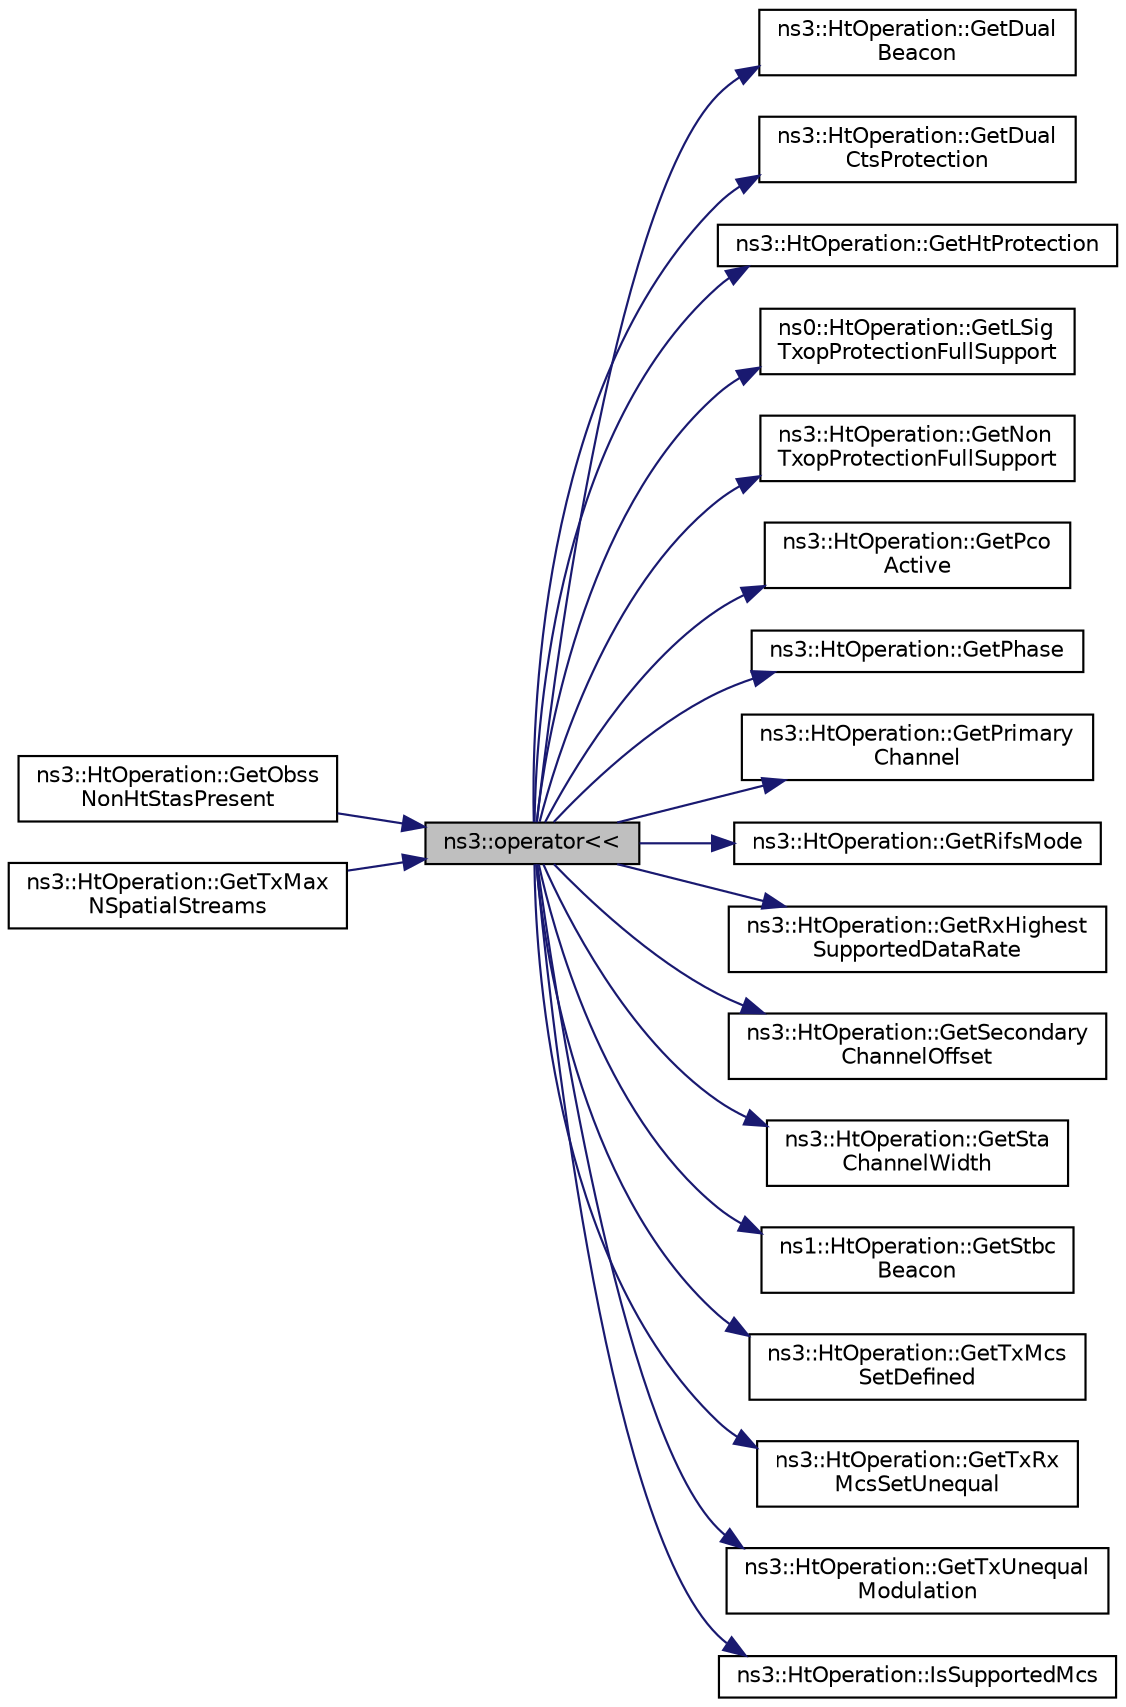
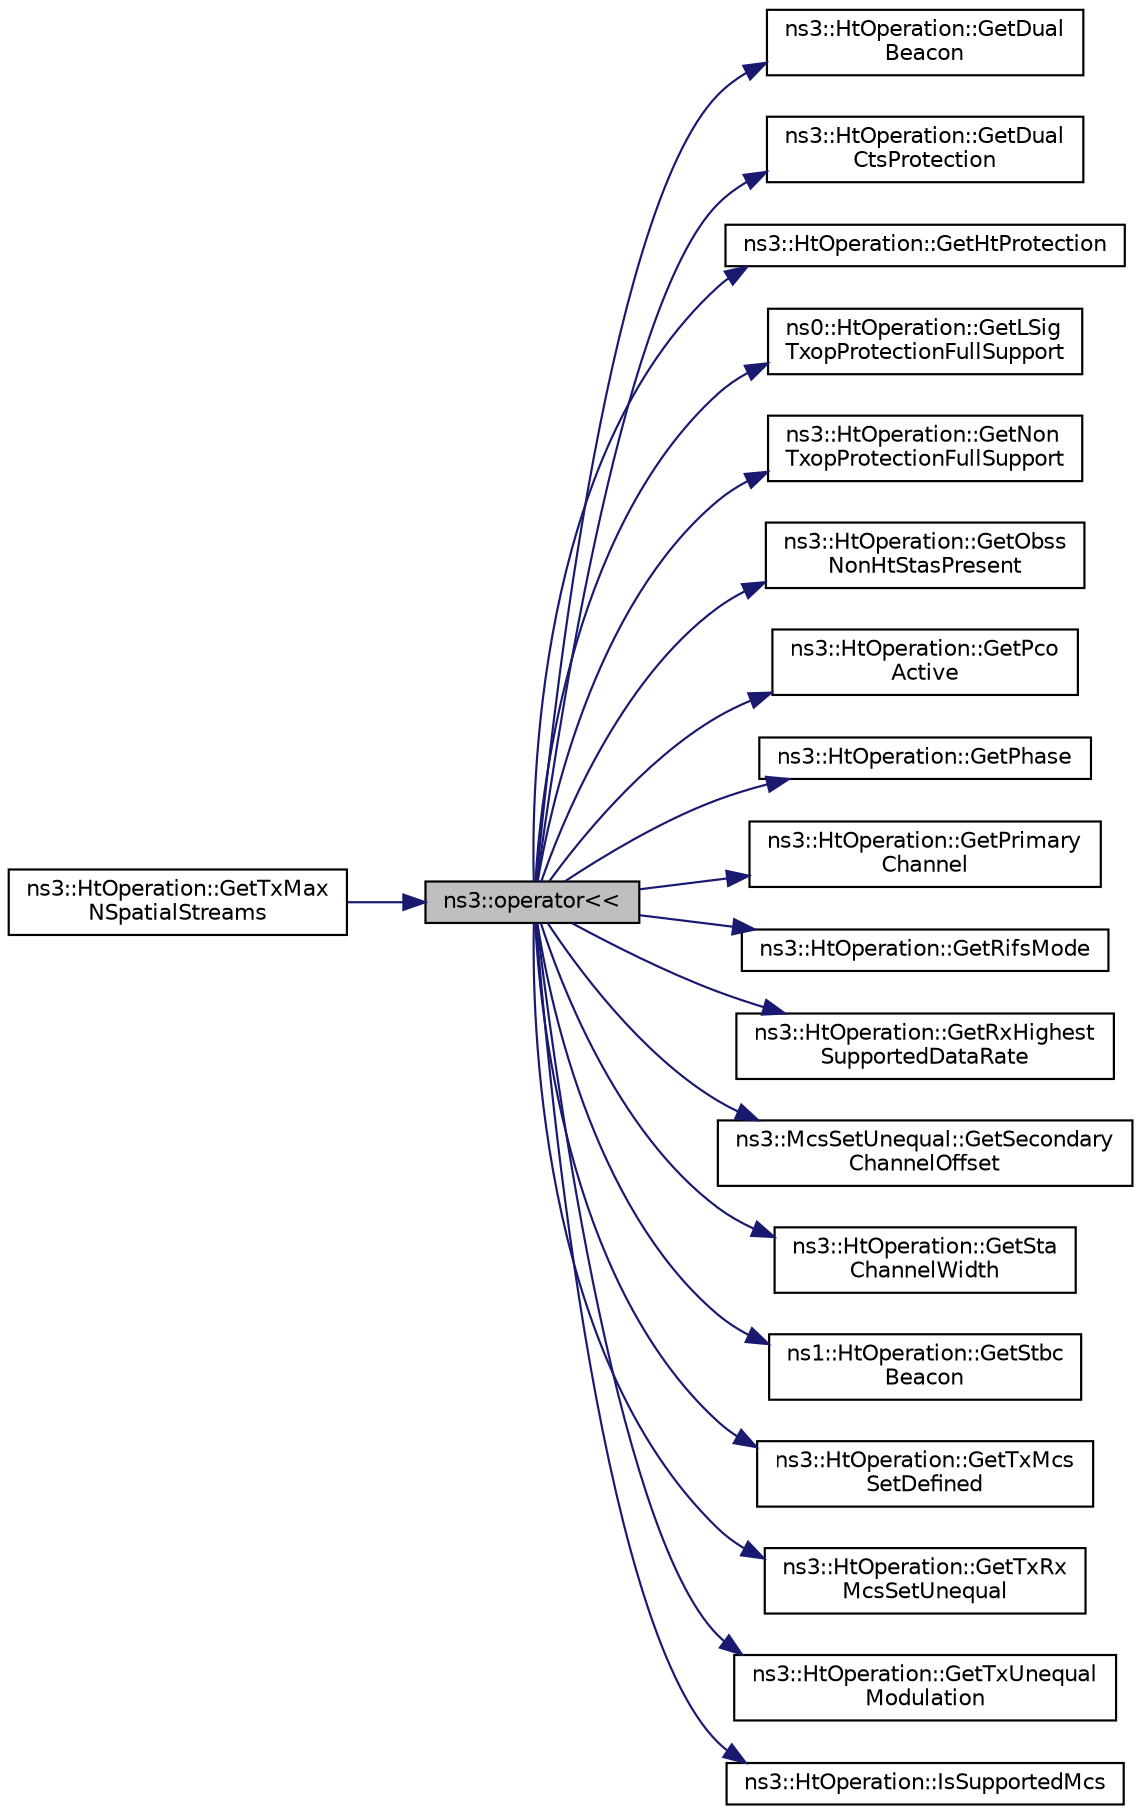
edge "ns3::HtOperation::GetObss NonHtStasPresent" -> "ns3::operator<<": reversed
node "ns3::HtOperation::GetSecondary ChannelOffset": label "ns3::HtOperation::GetSecondary ChannelOffset" -> "ns3::McsSetUnequal::GetSecondary ChannelOffset"
